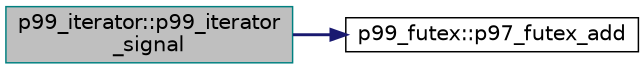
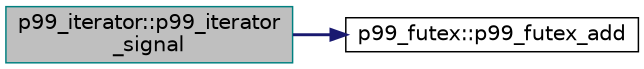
node "p99_futex::p97_futex_add": label "p99_futex::p97_futex_add" -> "p99_futex::p99_futex_add"
